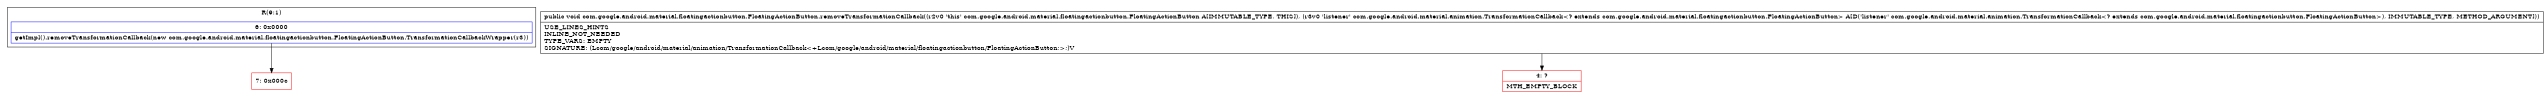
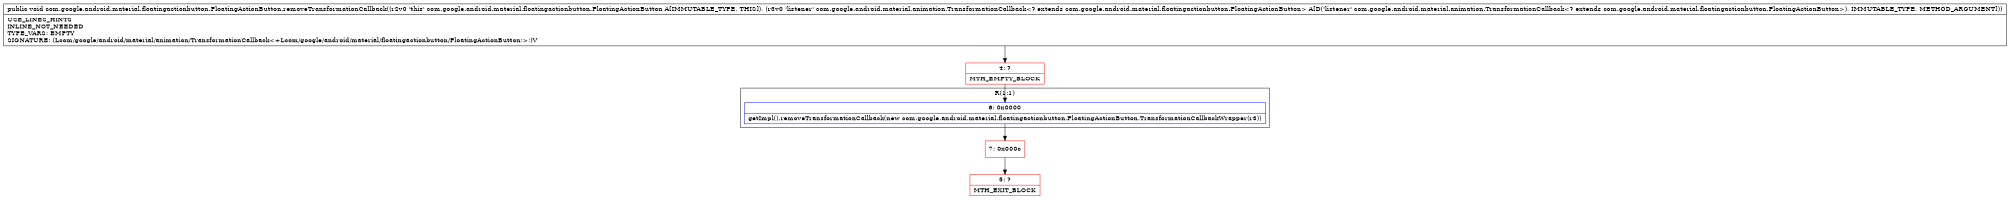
cluster "R(9:1)": label "R(9:1)" -> "R(1:1)"
edge "4: ?" -> "6: 0x0000": added
node "5: ?": added
